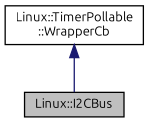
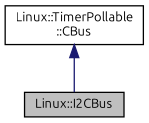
node "Linux::TimerPollable ::WrapperCb": label "Linux::TimerPollable ::WrapperCb" -> "Linux::TimerPollable ::CBus"
